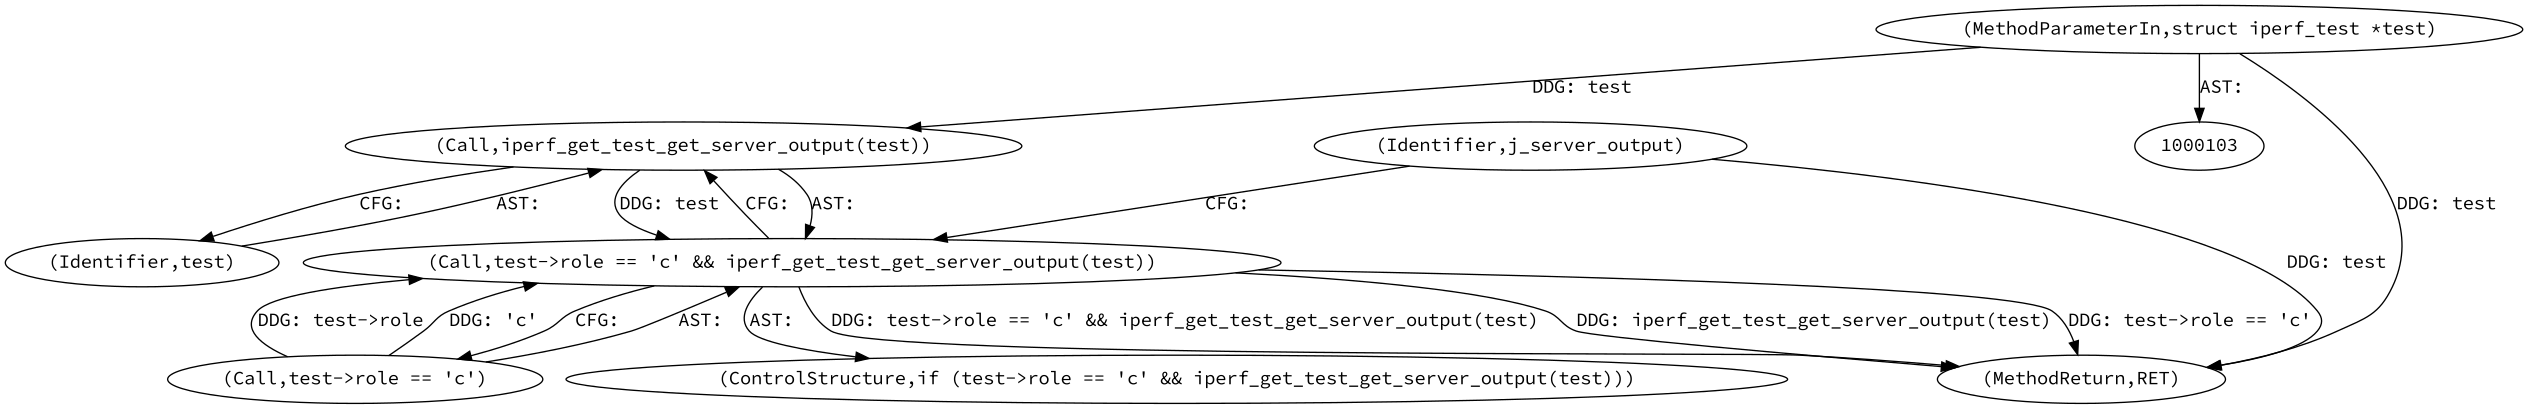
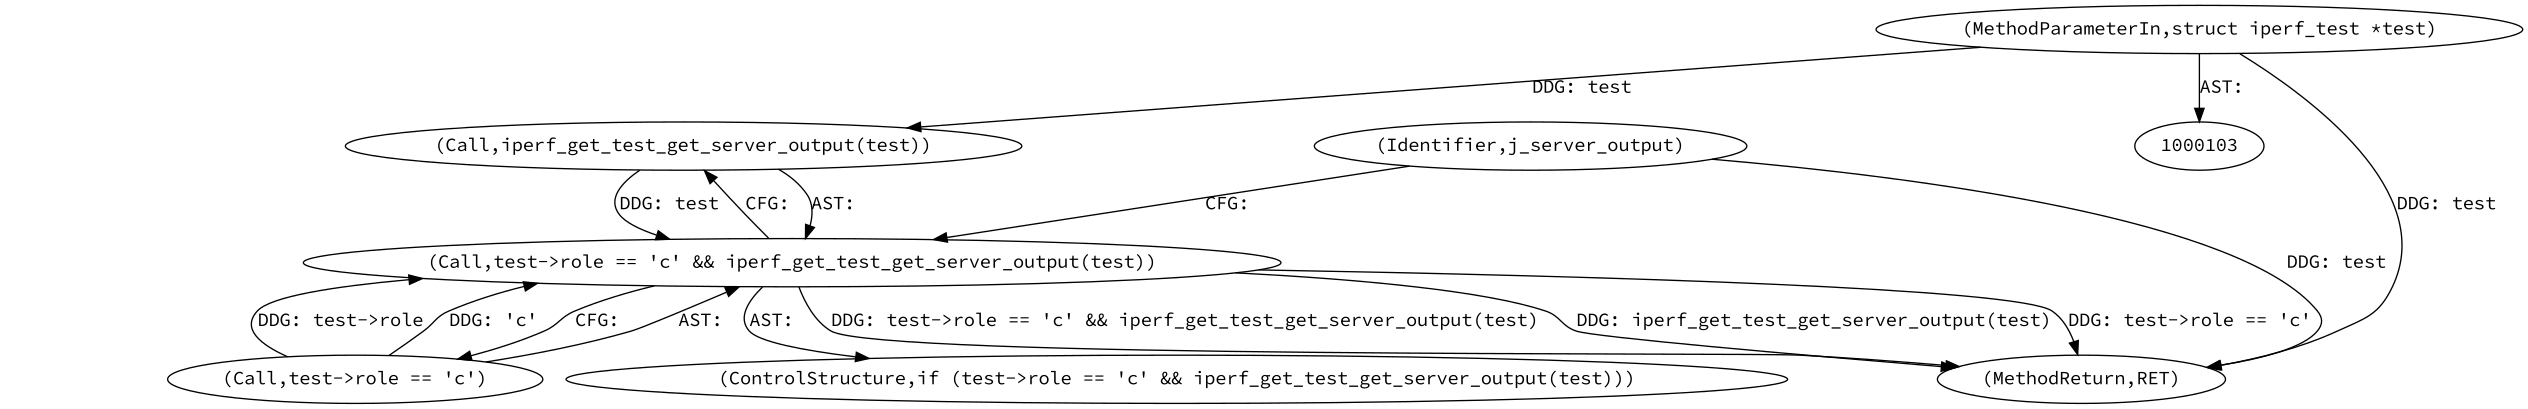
node "(Identifier,test)": removed
